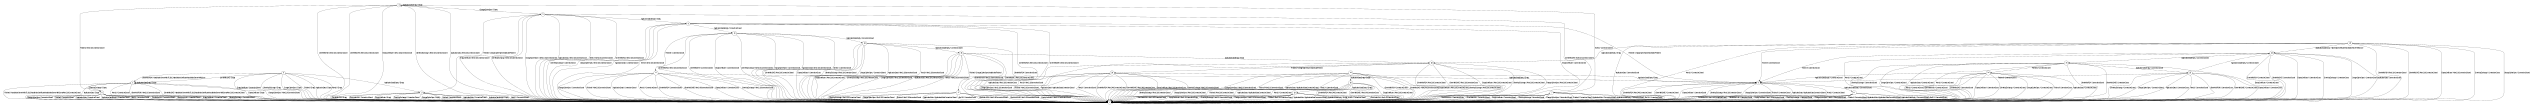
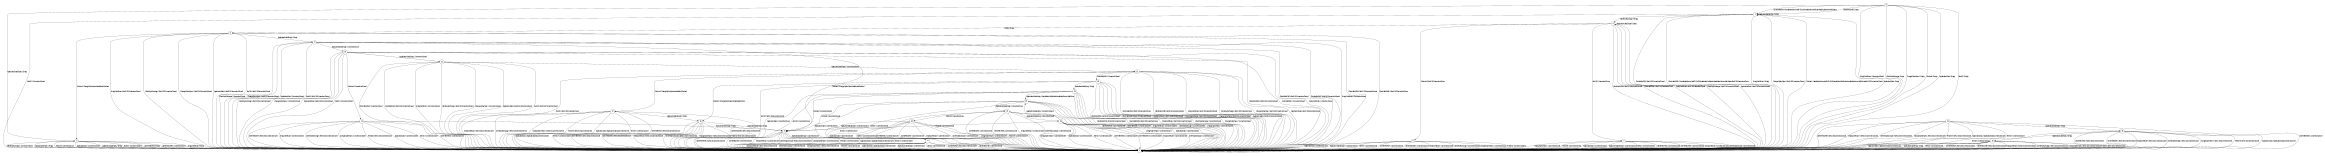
edge "4" -> "5": label "ChangeCipherSpec / Empty" -> "Empty / Empty"
edge "21" -> "18": reversed
edge "15" -> "18": label "ApplicationDataEmpty / Empty" -> "ClientHelloRSA / ConnectionClosed"
edge "1" -> "6": now "1" -> "4"
edge "17" -> "20": added, label "ApplicationDataEmpty / Empty"
